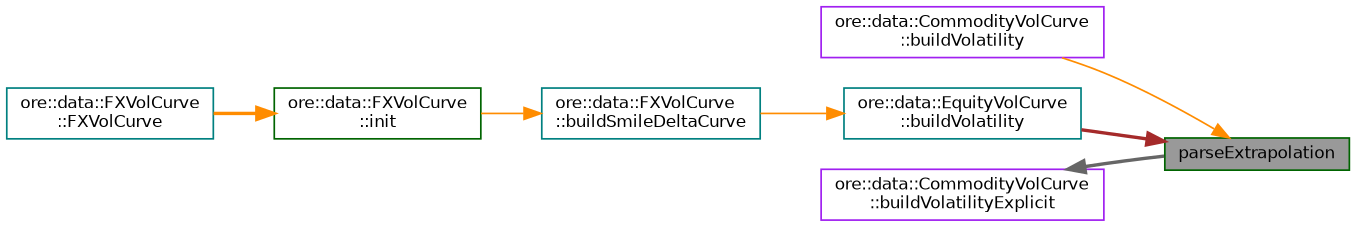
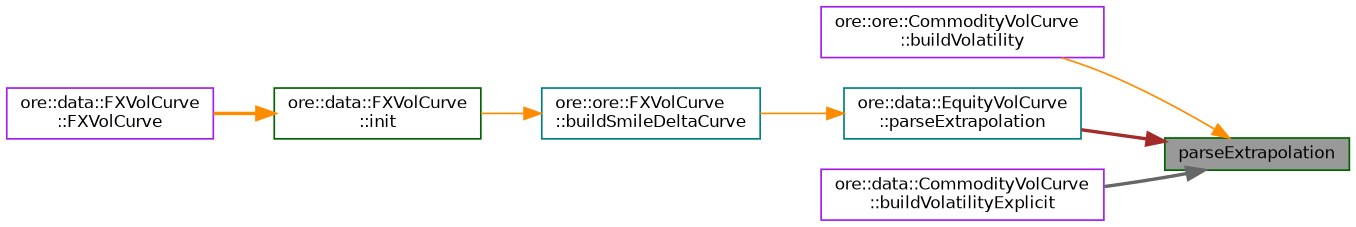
node "ore::data::CommodityVolCurve ::buildVolatility": label "ore::data::CommodityVolCurve ::buildVolatility" -> "ore::ore::CommodityVolCurve ::buildVolatility"
node "ore::data::FXVolCurve ::FXVolCurve": color teal -> purple
node "ore::data::FXVolCurve ::buildSmileDeltaCurve": label "ore::data::FXVolCurve ::buildSmileDeltaCurve" -> "ore::ore::FXVolCurve ::buildSmileDeltaCurve"
node "ore::data::EquityVolCurve ::buildVolatility": label "ore::data::EquityVolCurve ::buildVolatility" -> "ore::data::EquityVolCurve ::parseExtrapolation"
edge "parseExtrapolation" -> "ore::data::CommodityVolCurve ::buildVolatilityExplicit": reversed
